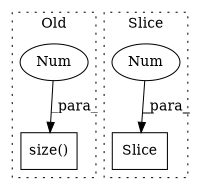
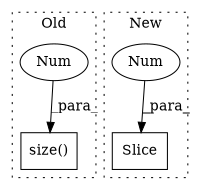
cluster "Slice": label "Slice" -> "New"
